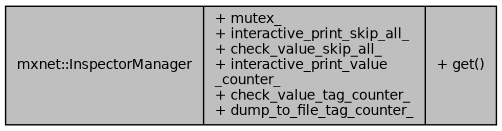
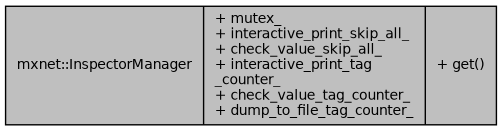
node "mxnet::InspectorManager": text "+ interactive_print_value" -> "+ interactive_print_tag"
